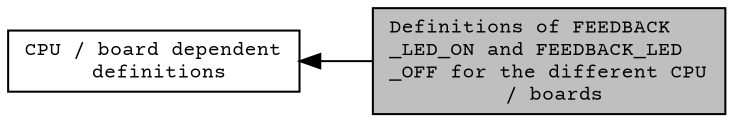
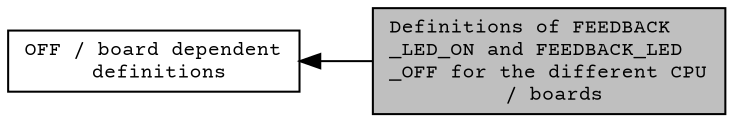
node "CPU / board dependent definitions": label "CPU / board dependent definitions" -> "OFF / board dependent definitions"
